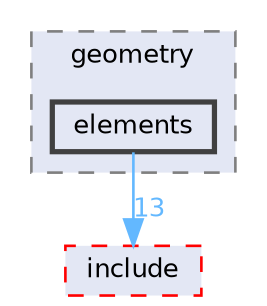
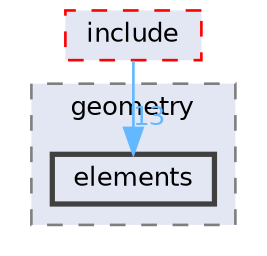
edge "elements" -> "include": reversed
